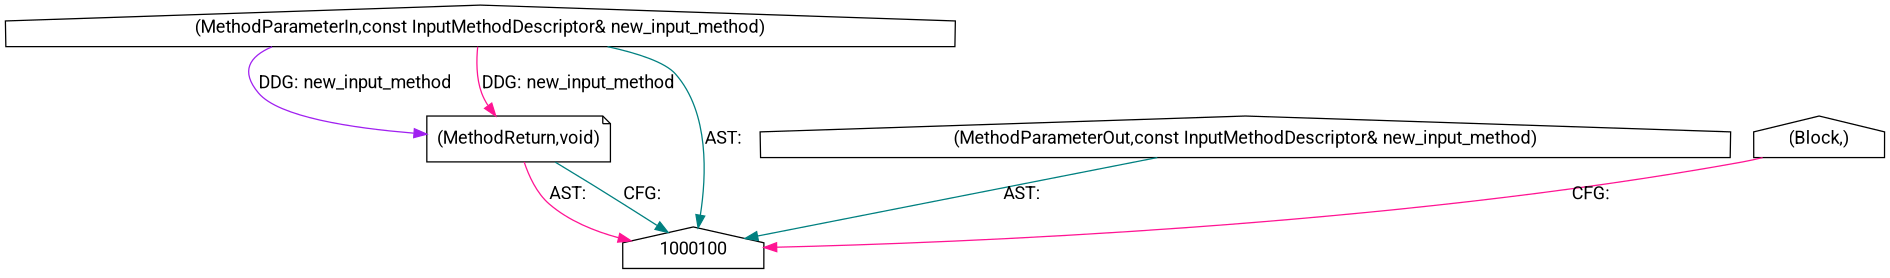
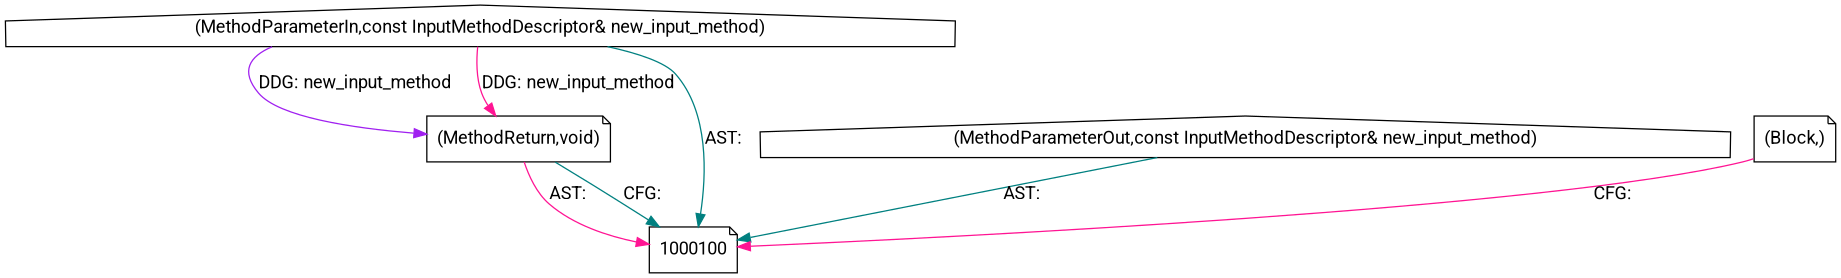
node "(Block,)": shape house -> note
node "1000100": shape house -> note
